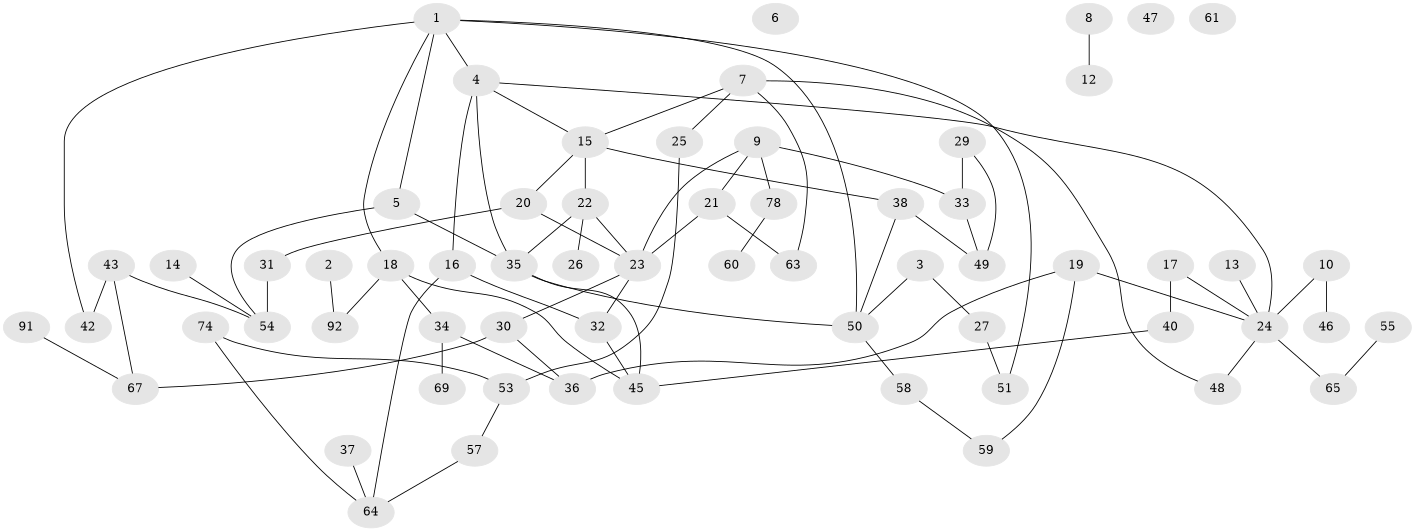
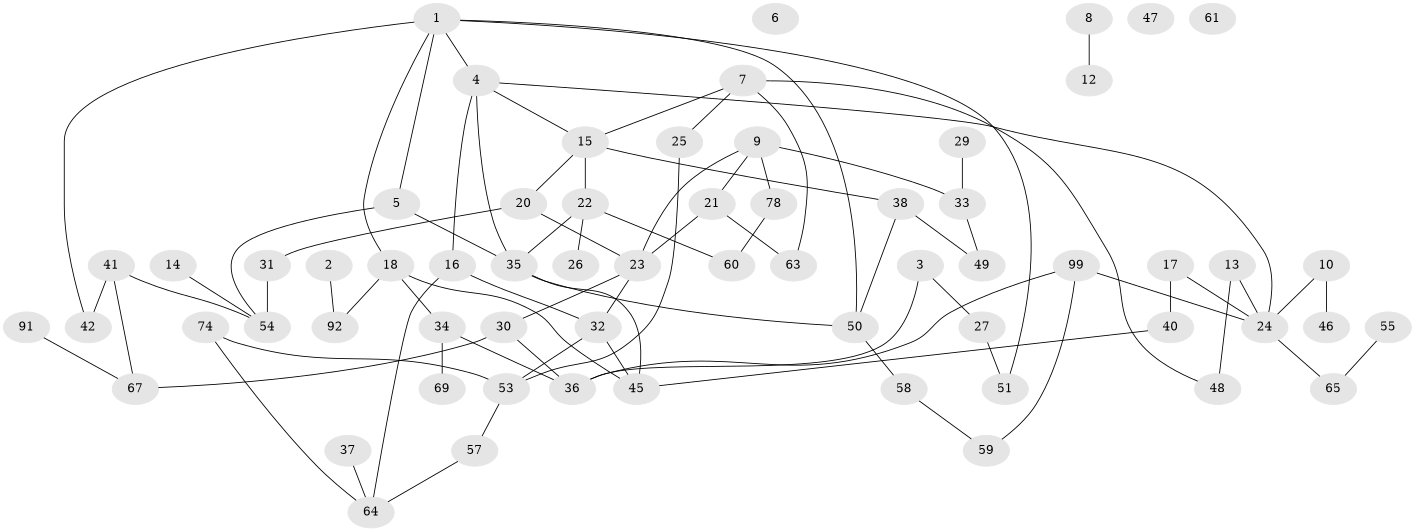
edge "29" -- "49": removed
edge "22" -- "23": now "22" -- "60"
node "43": label "43" -> "41"
node "19": label "19" -> "99"
edge "3" -- "50": now "3" -- "36"
edge "32" -- "53": added
edge "24" -- "48": now "13" -- "48"
